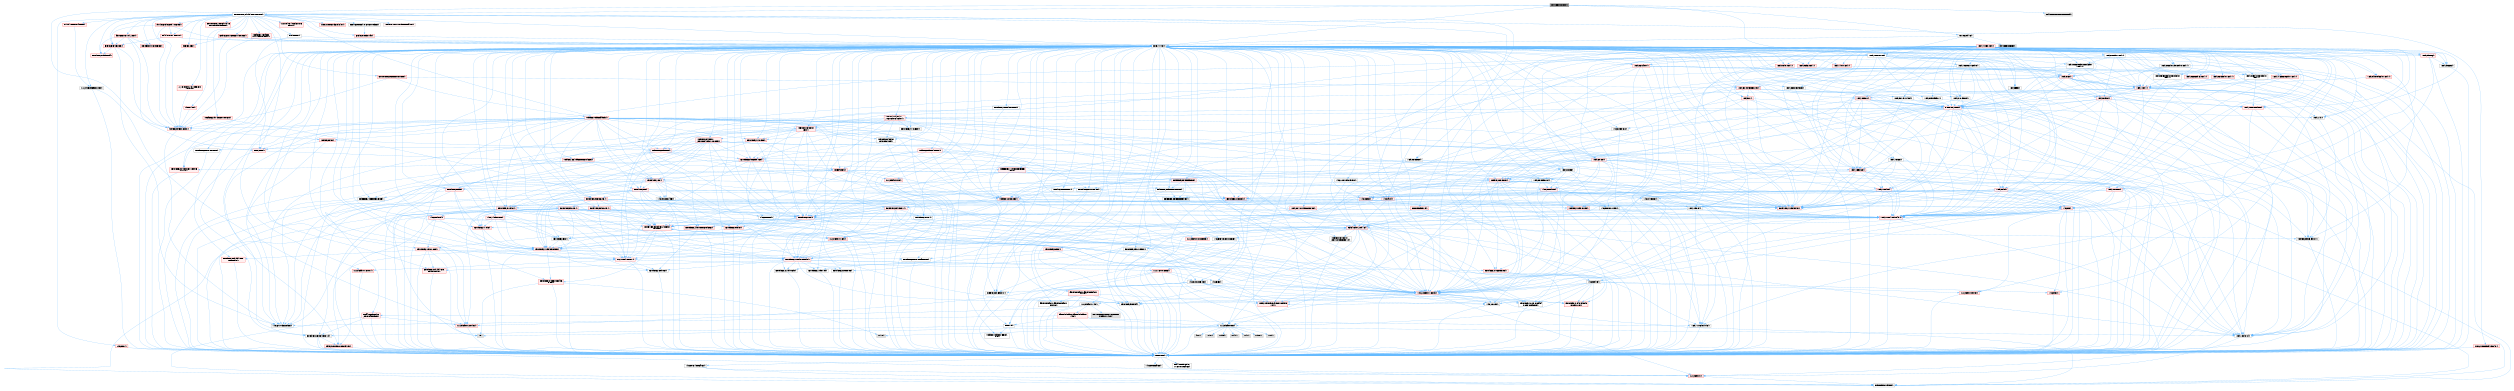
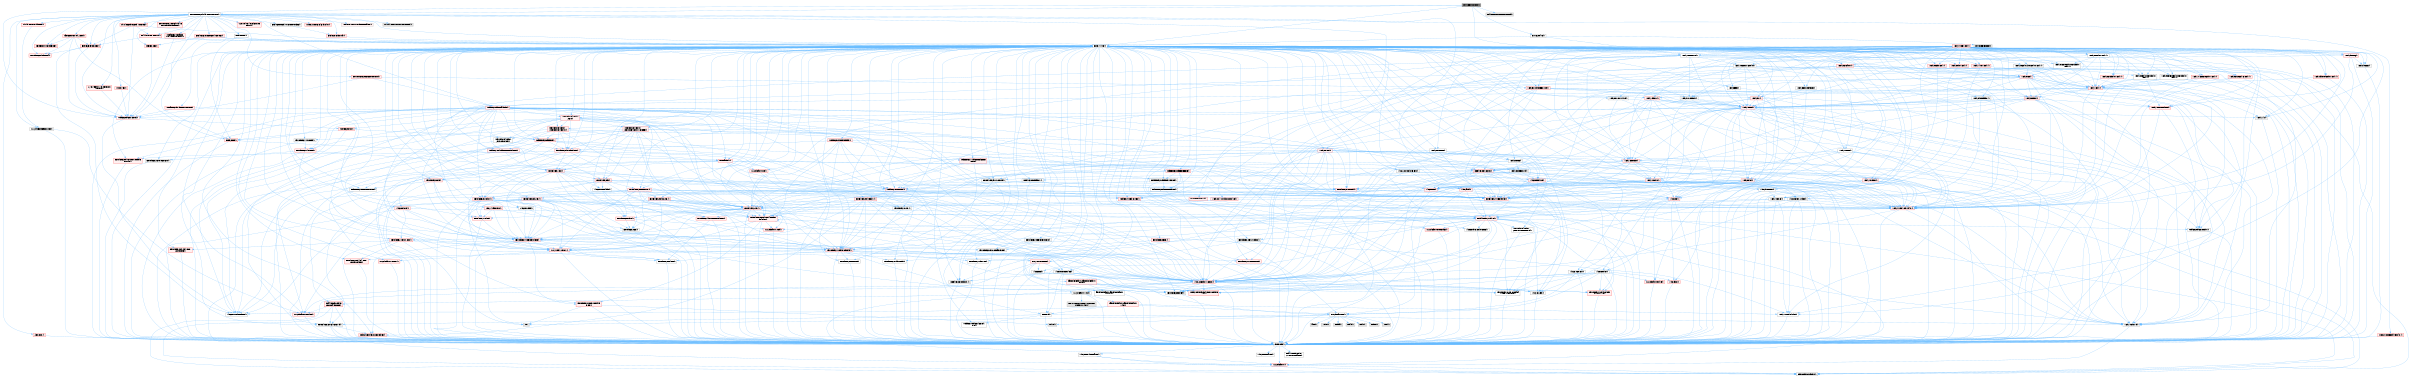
node "PrimitiveComponent.generated.h": added
node "ByteSwap/Vector.h": label "ByteSwap/Vector.h" -> "Math/Vector.h"
edge "Internationalization /Internationalization.h" -> "Internationalization /Text.h": reversed
